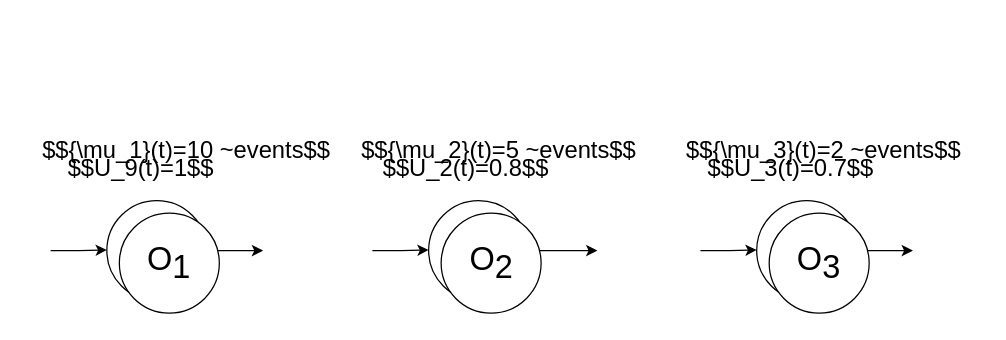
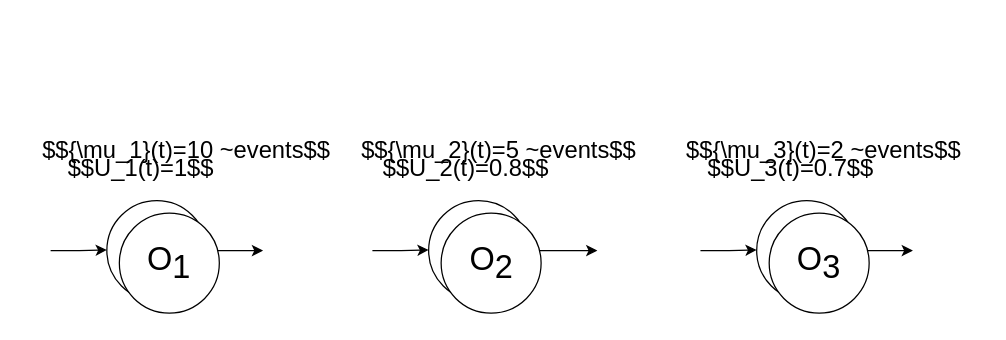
node "$$U_9(t)=1$$": label "$$U_9(t)=1$$" -> "$$U_1(t)=1$$"
